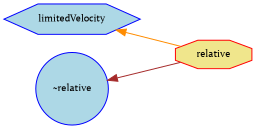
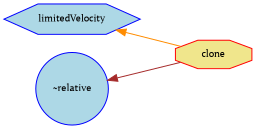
node "relative": label "relative" -> "clone"
